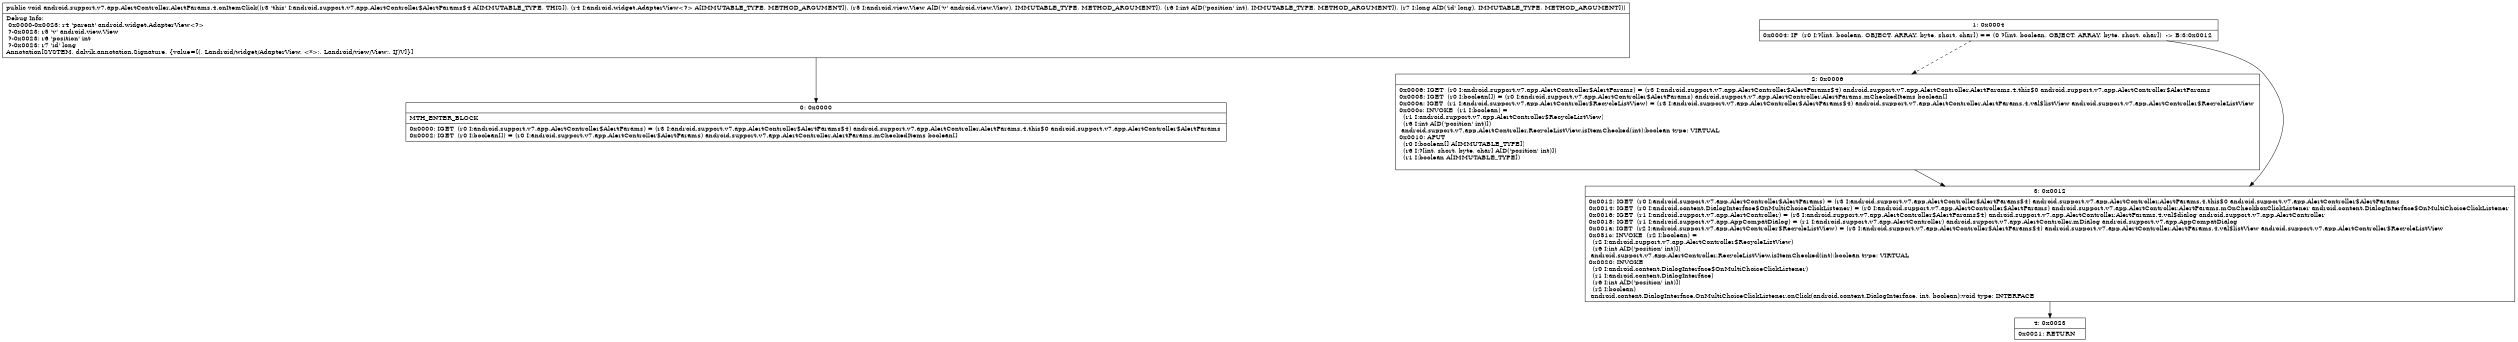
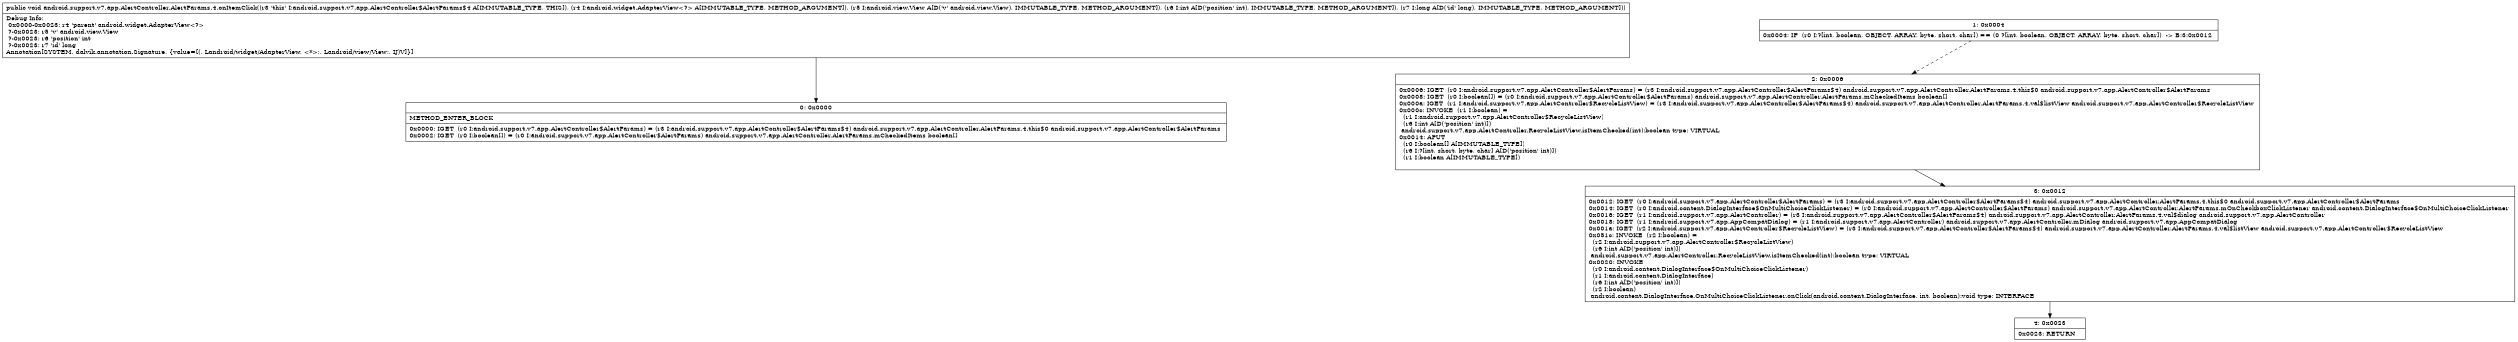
edge "1: 0x0004" -> "3: 0x0012": removed
node "0: 0x0000": text "MTH_ENTER_BLOCK" -> "METHOD_ENTER_BLOCK"
node "2: 0x0006": text "0x0010: APUT" -> "0x0014: APUT"
node "4: 0x0023": text "0x0021: RETURN" -> "0x0023: RETURN"
